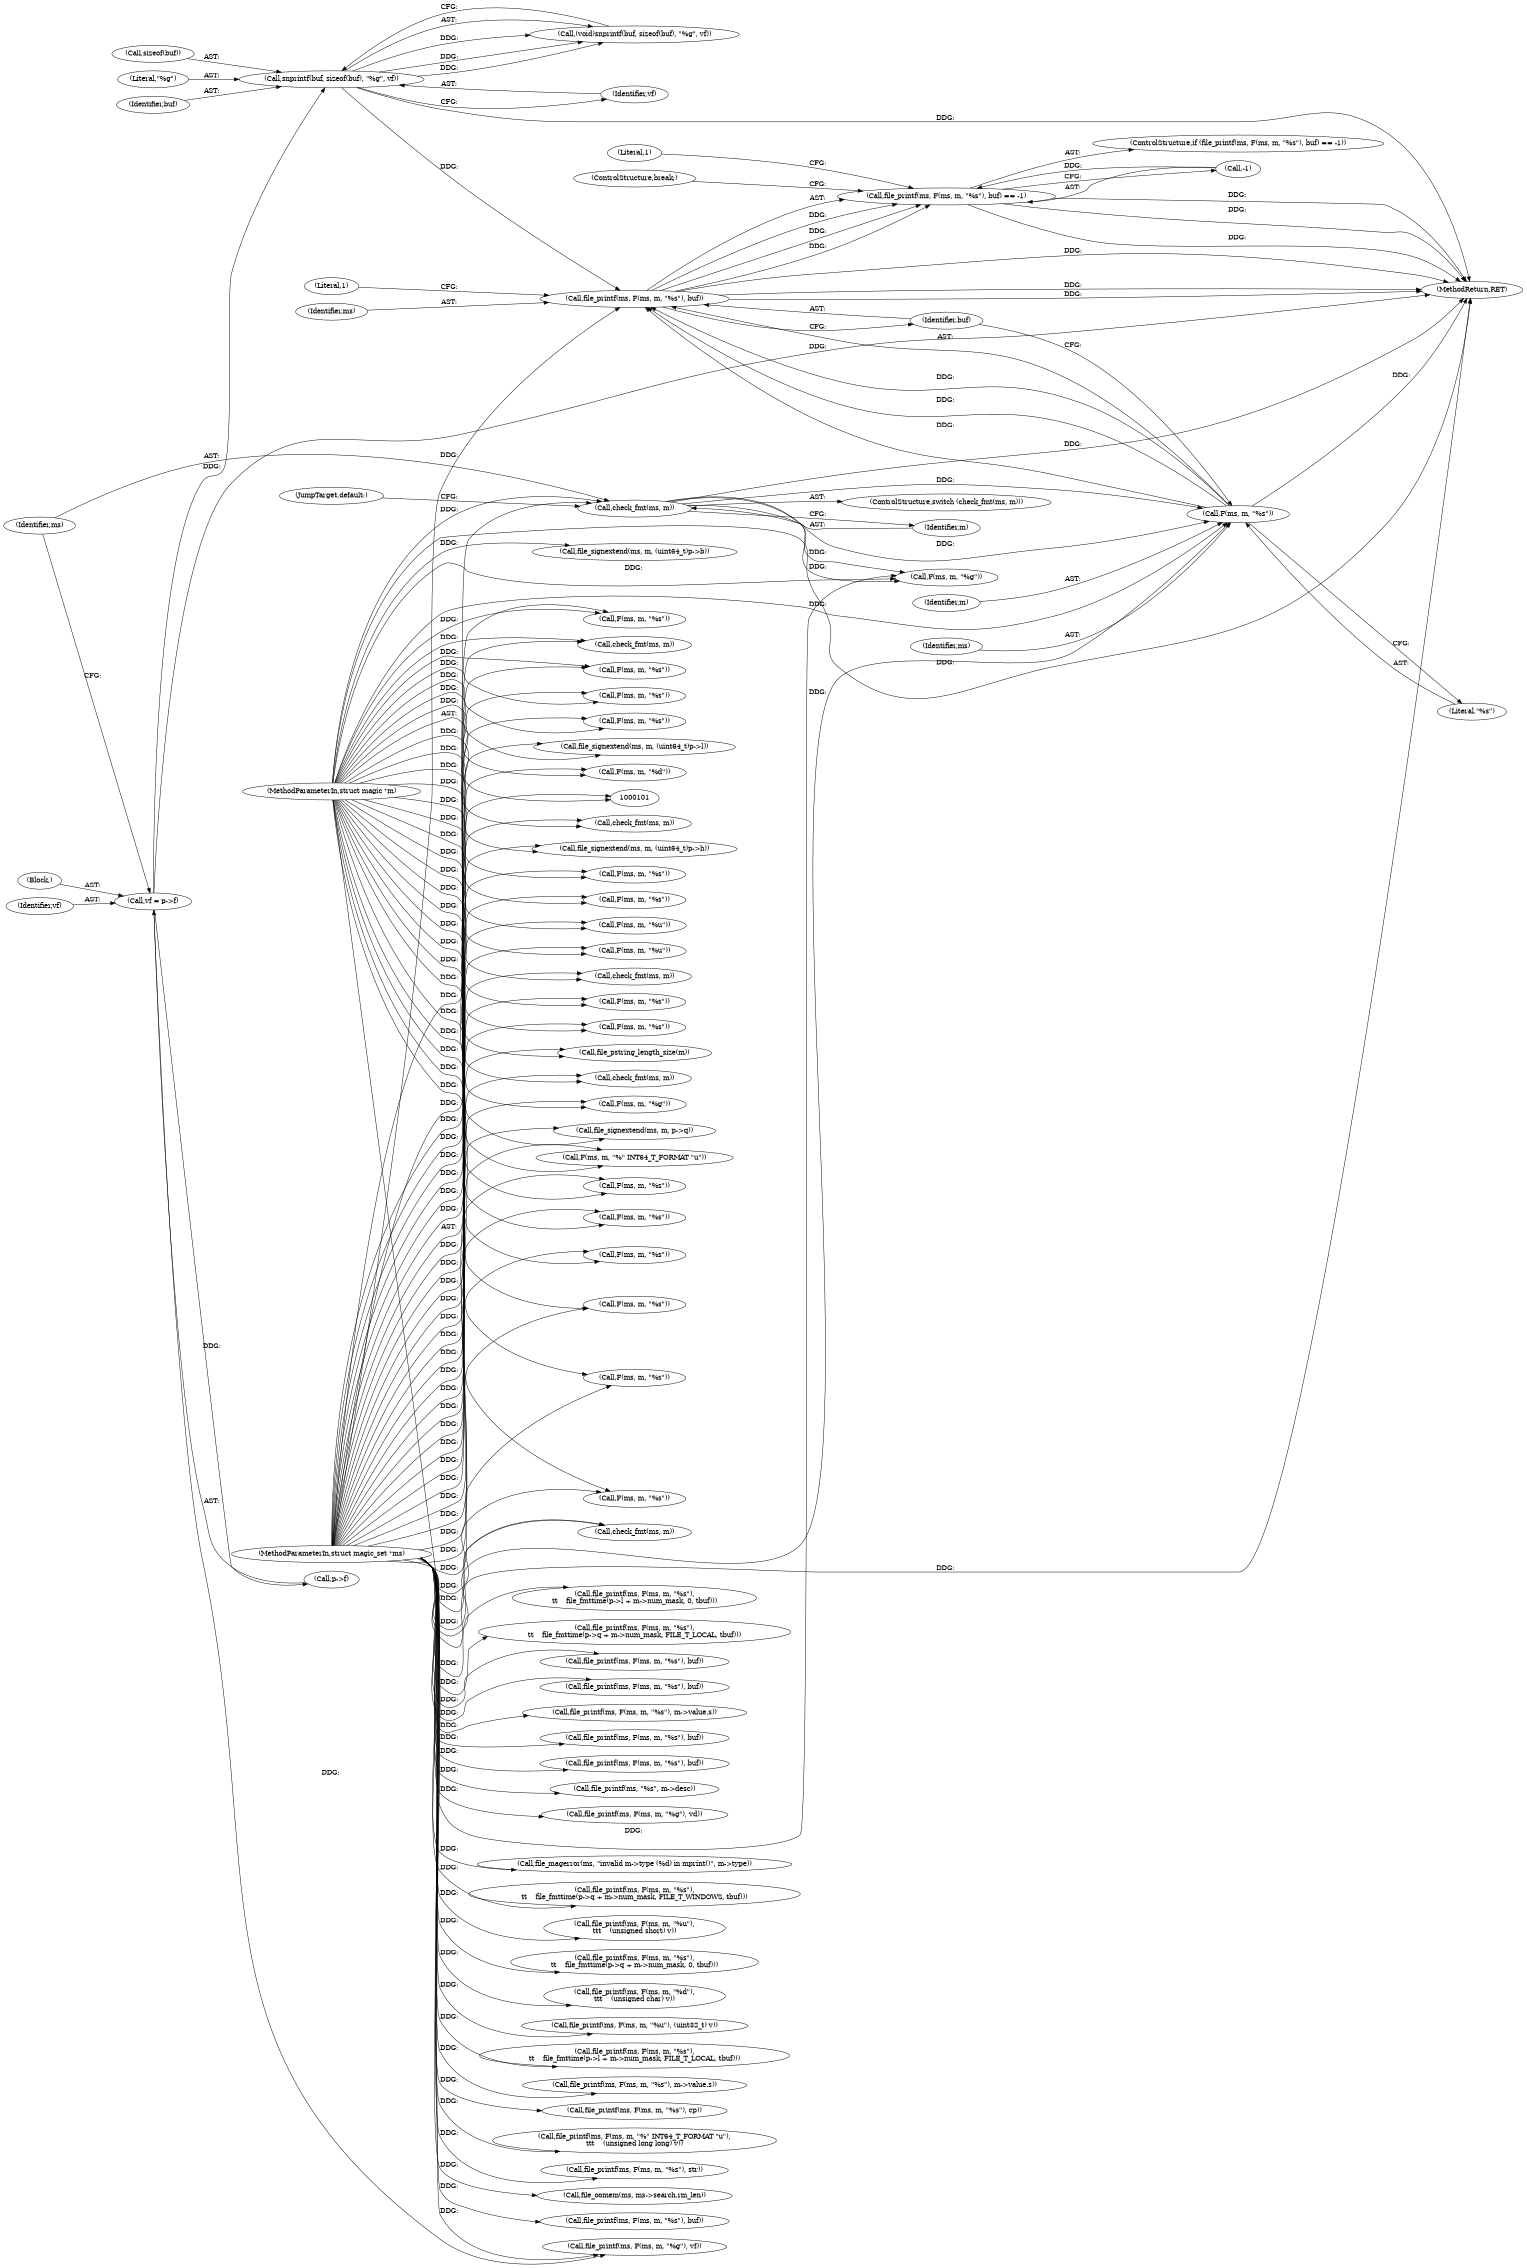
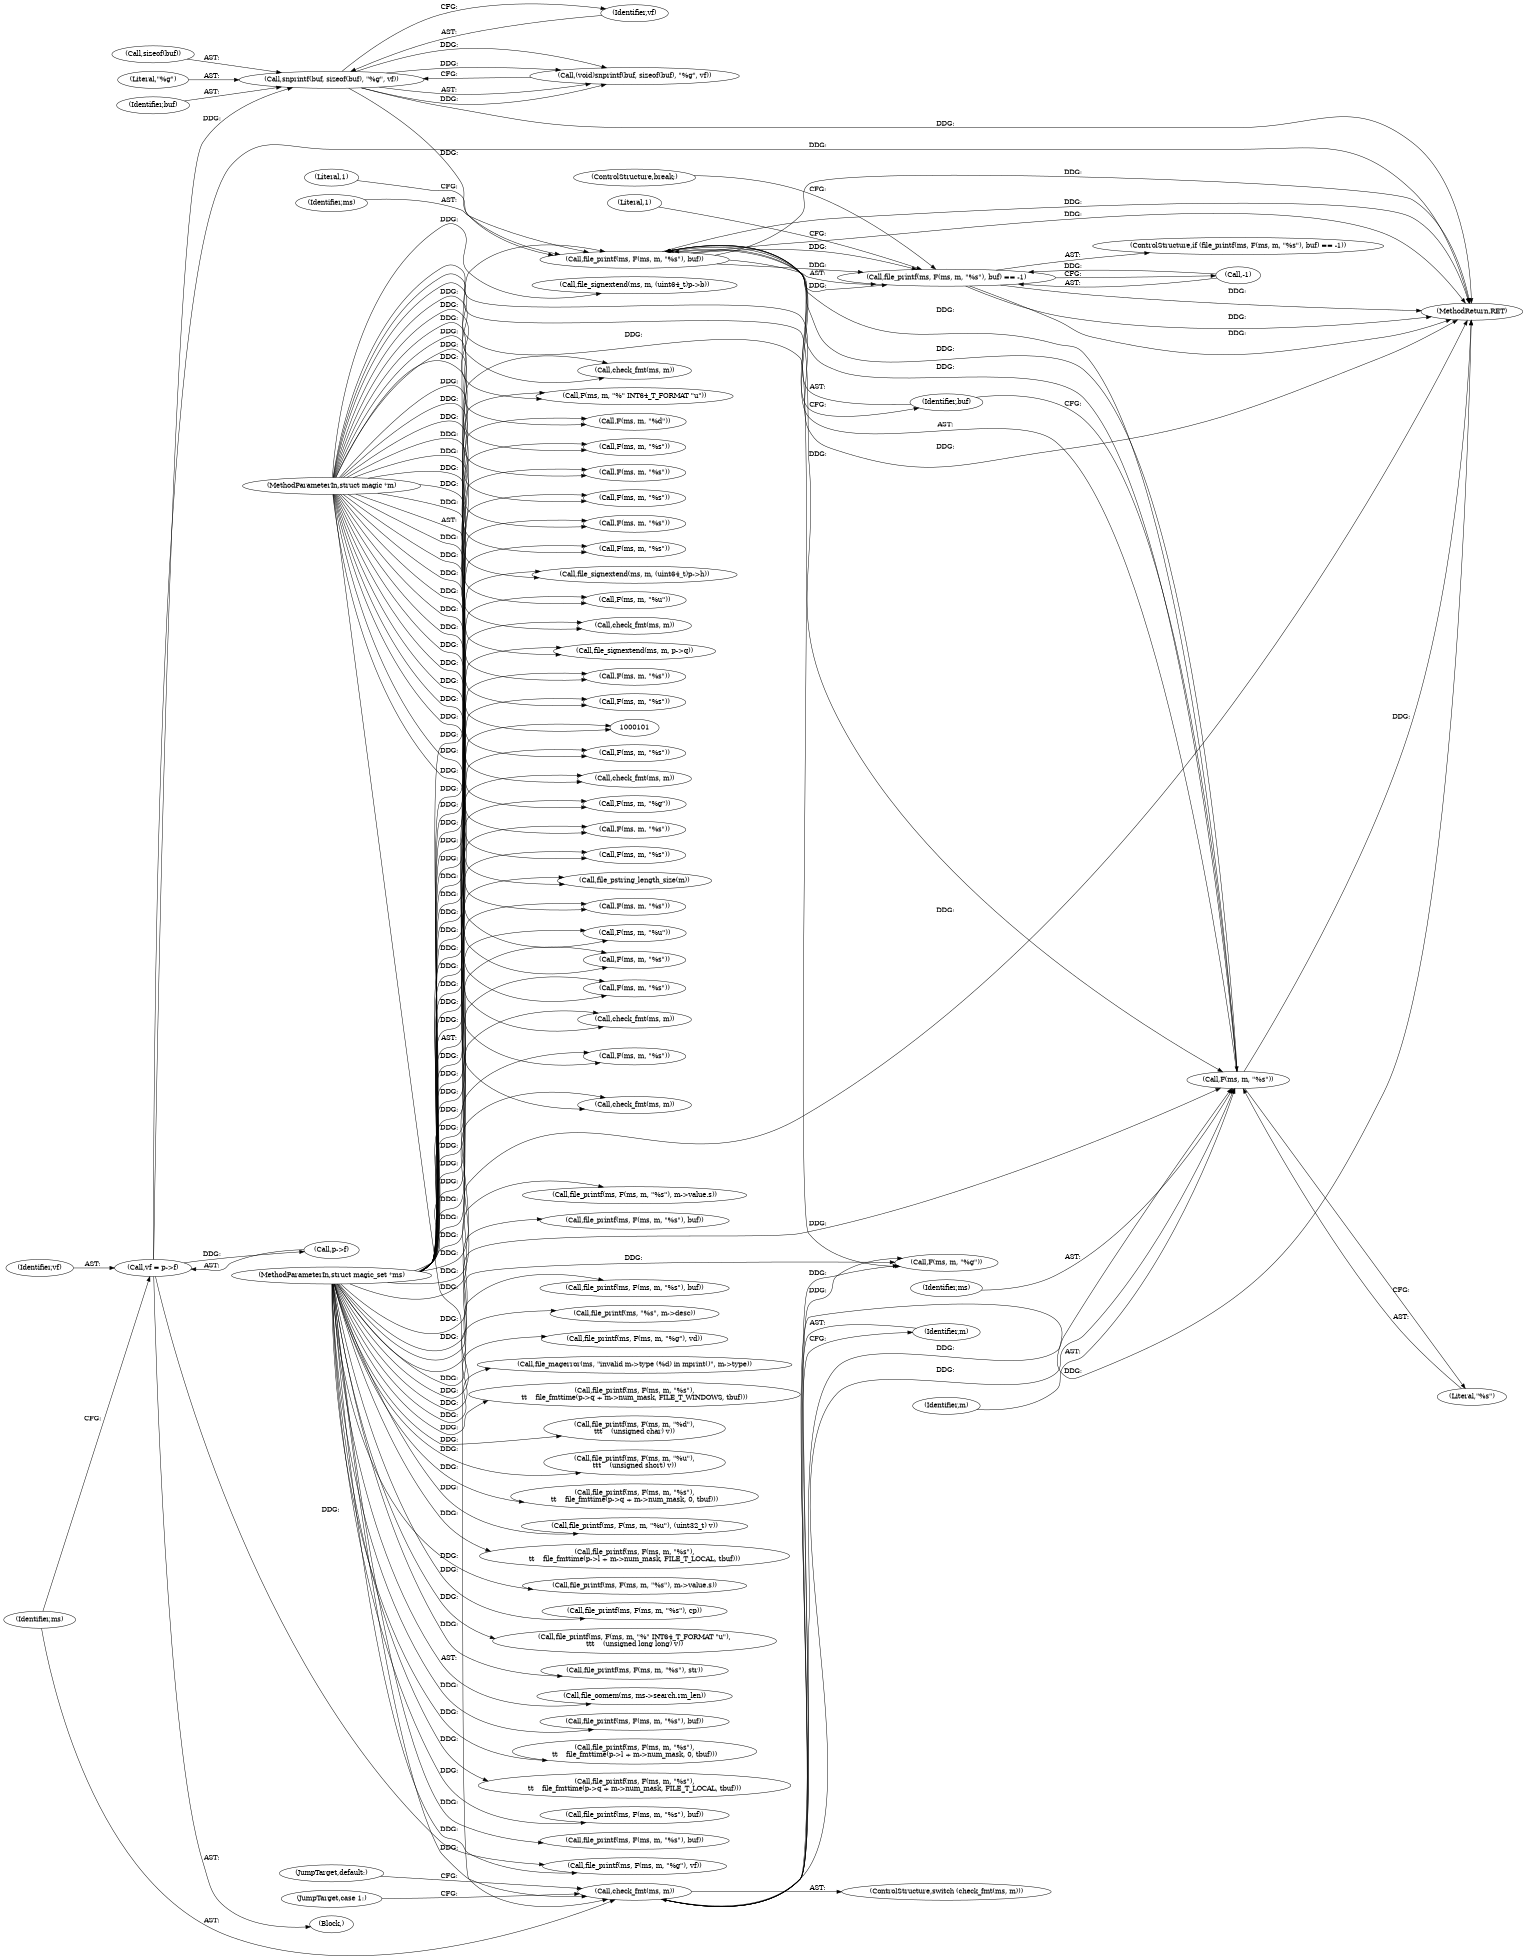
node "(Call,file_signextend(ms, m, (uint64_t)p->l))": removed
edge "(Block,)" -> "(Call,vf = p->f)": reversed
node "(JumpTarget,case 1:)": added
edge "(MethodParameterIn,struct magic_set *ms)" -> "(Call,file_oomem(ms, ms->search.rm_len))": label "DDG: " -> "AST: "
